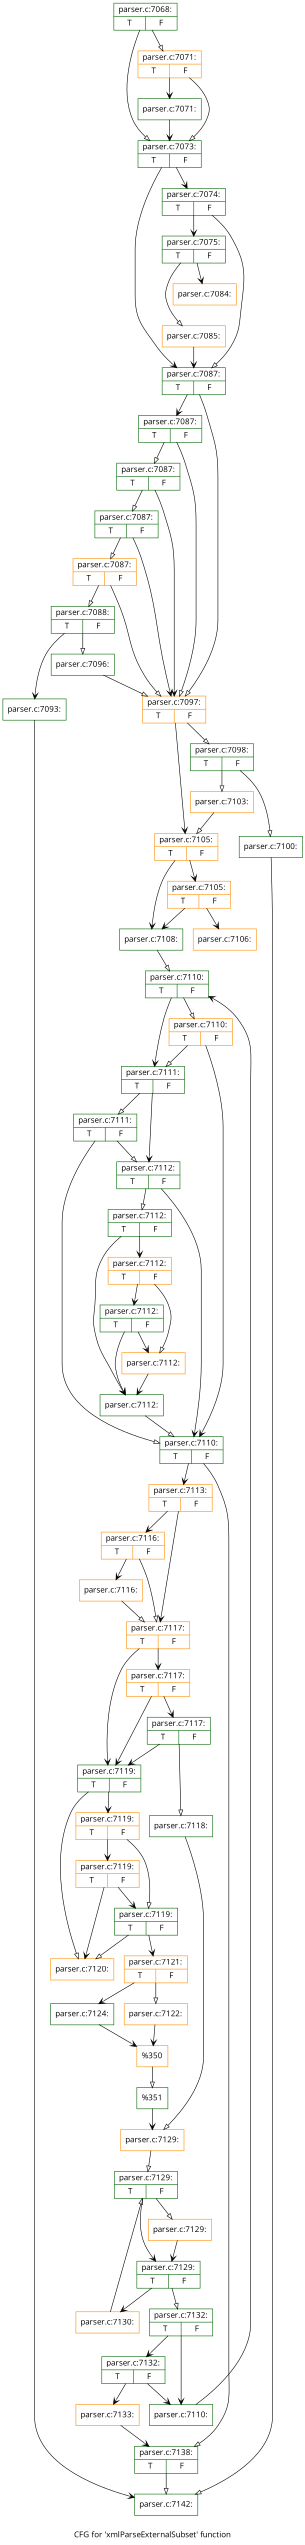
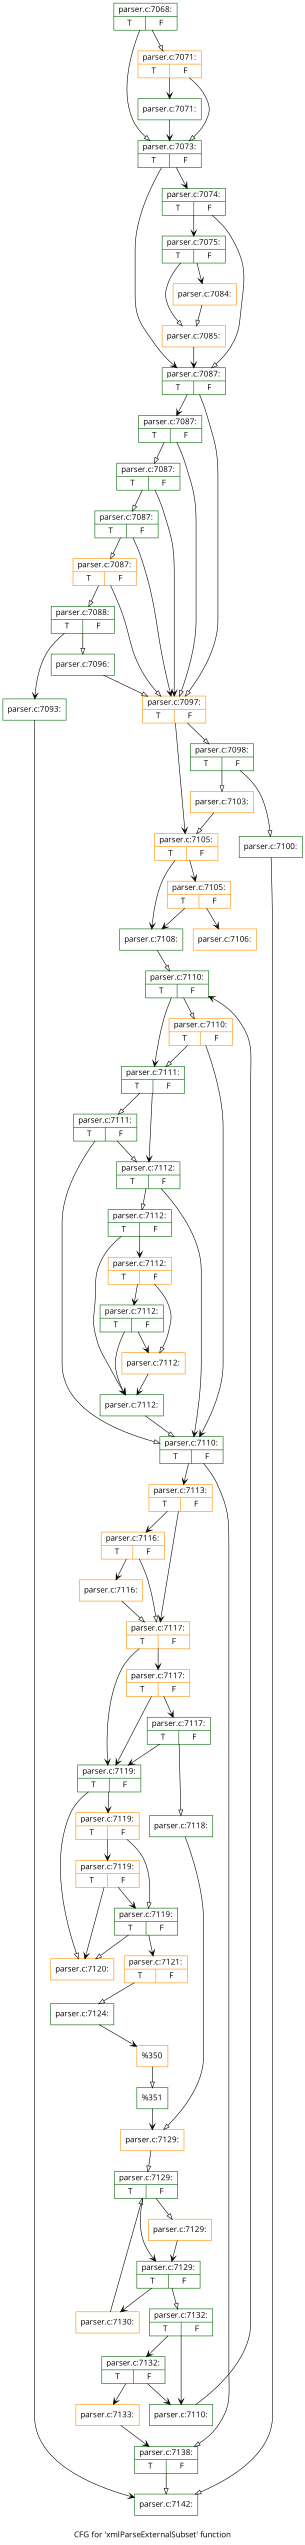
edge "parser.c:7084:" -> "parser.c:7085:": added
edge "parser.c:7121:" -> "parser.c:7124:": arrowhead vee -> onormal
node "parser.c:7122:": removed
